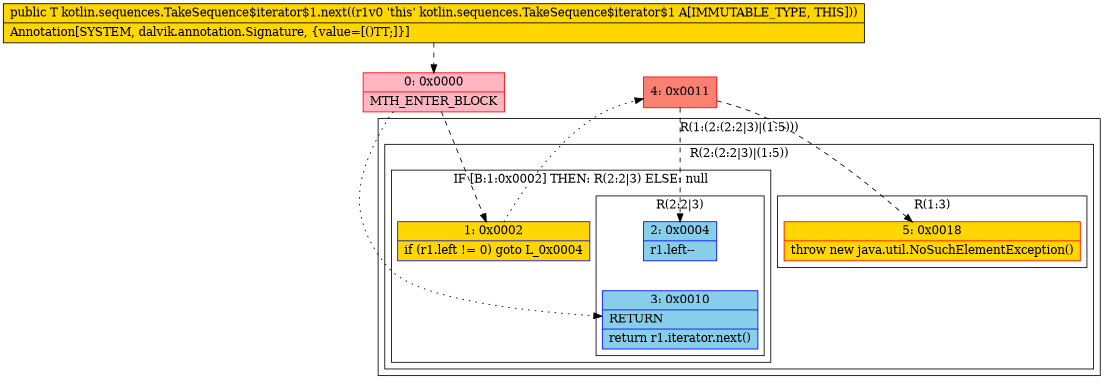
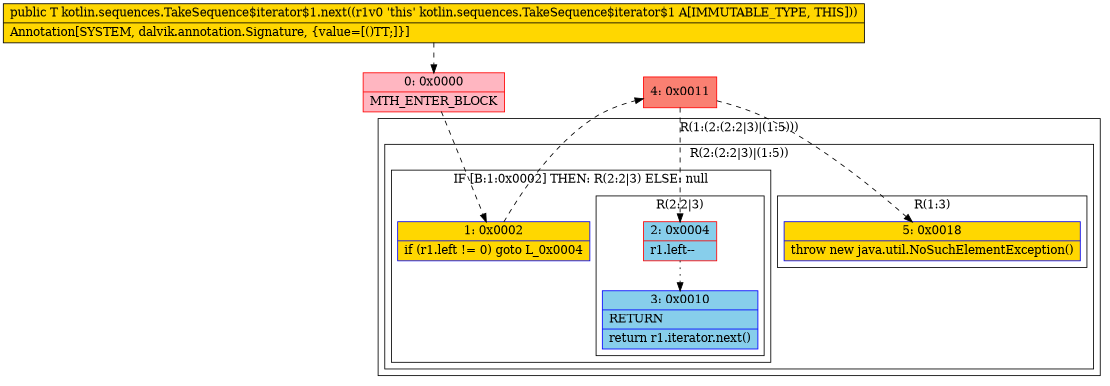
edge "1: 0x0002" -> "4: 0x0011": style dotted -> dashed
node "2: 0x0004": color blue -> red
node "5: 0x0018": color red -> blue
edge "0: 0x0000" -> "3: 0x0010": now "2: 0x0004" -> "3: 0x0010"
